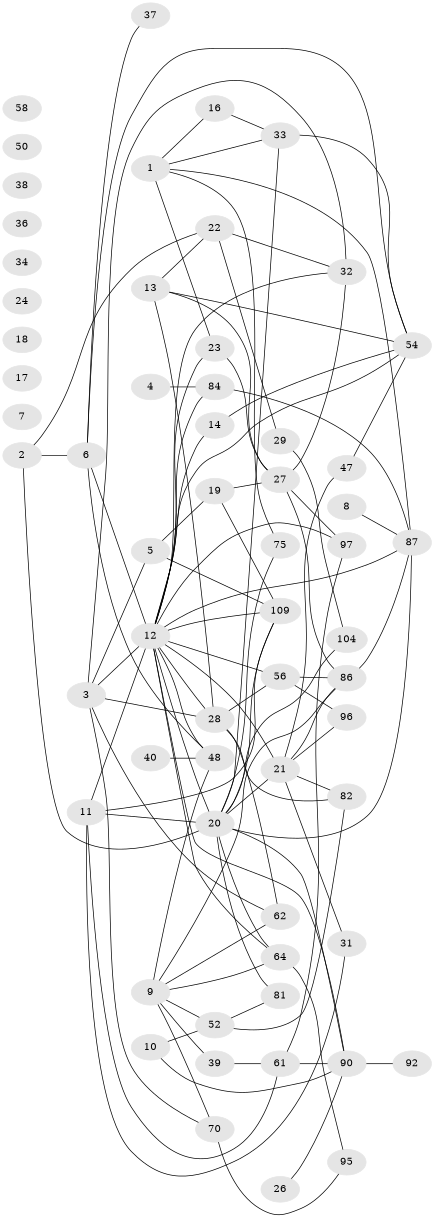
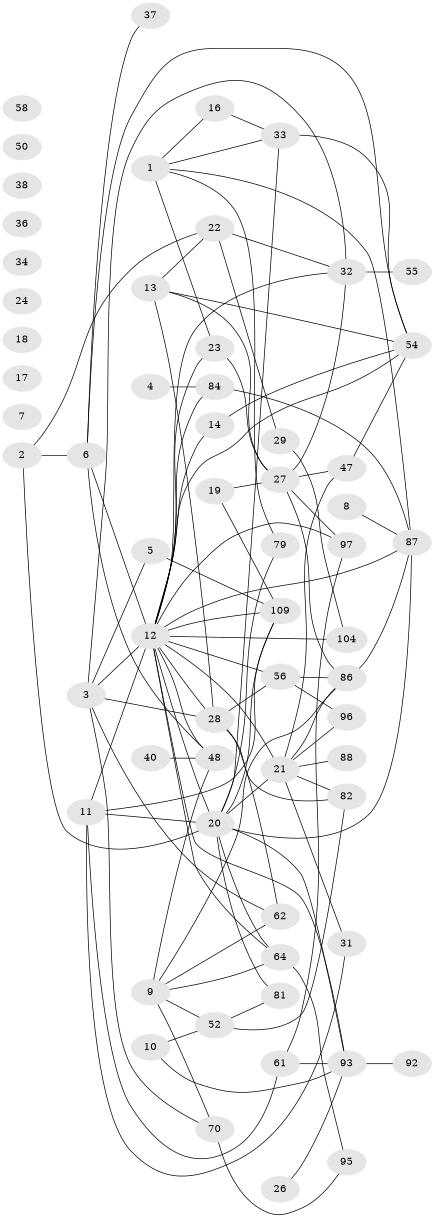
node "55": added
edge "47" -- "27": added
edge "19" -- "5": removed
node "75": label "75" -> "79"
edge "104" -- "20": now "104" -- "12"
node "88": added
node "39": removed
node "90": label "90" -> "93"
